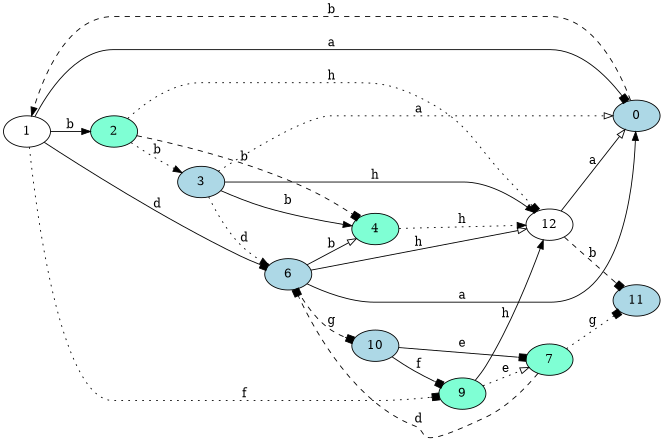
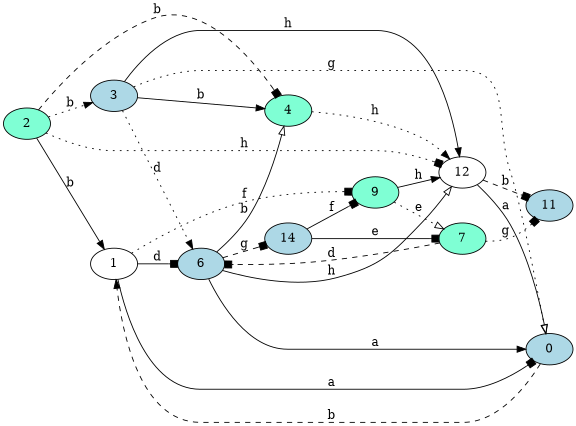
edge "3" -> "0": label "a" -> "g"
edge "1" -> "2": reversed
node "10": label "10" -> "14"
